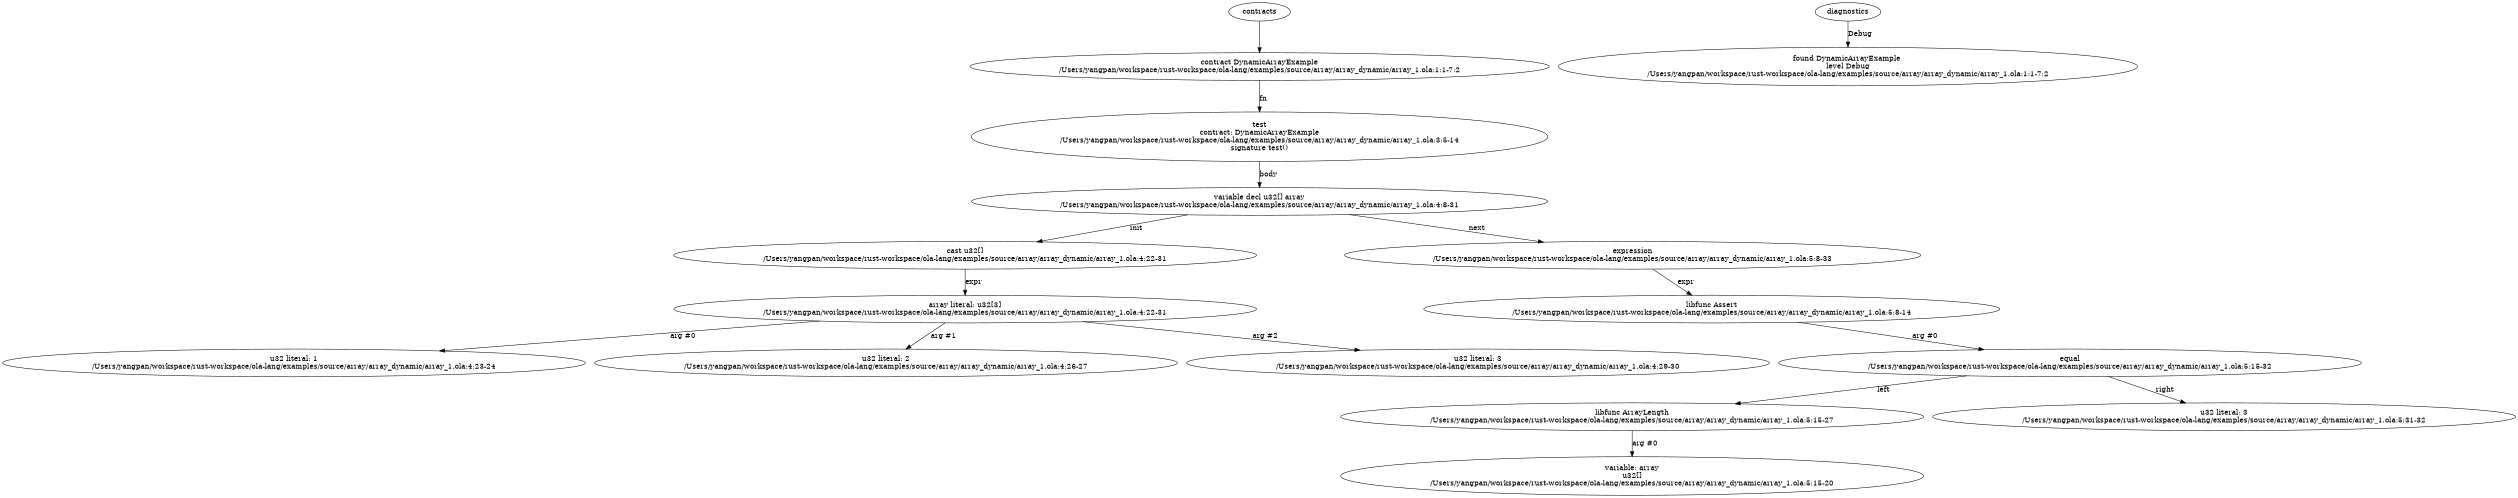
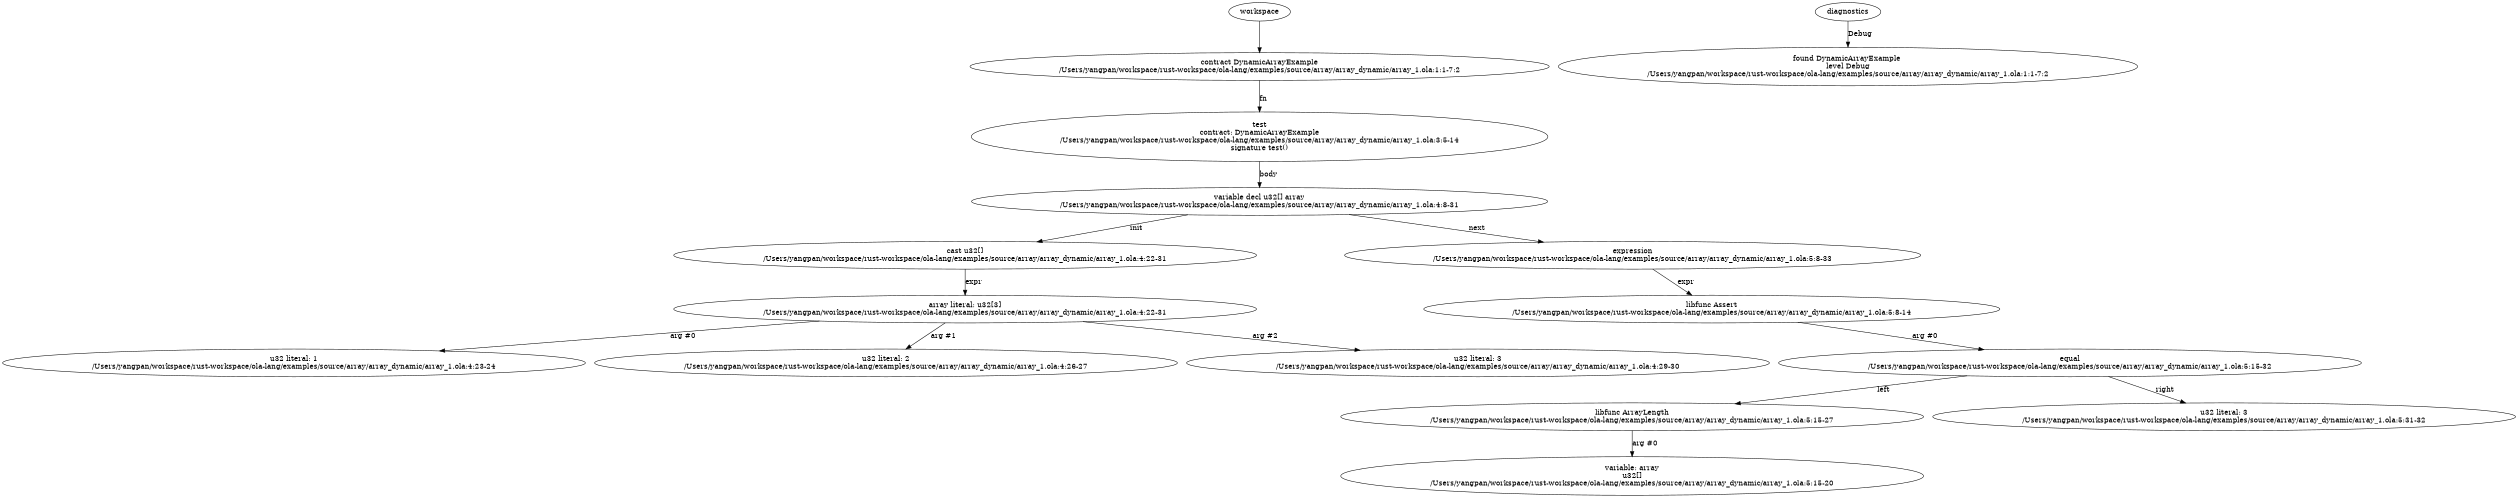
node "contracts": label "contracts" -> "workspace"
